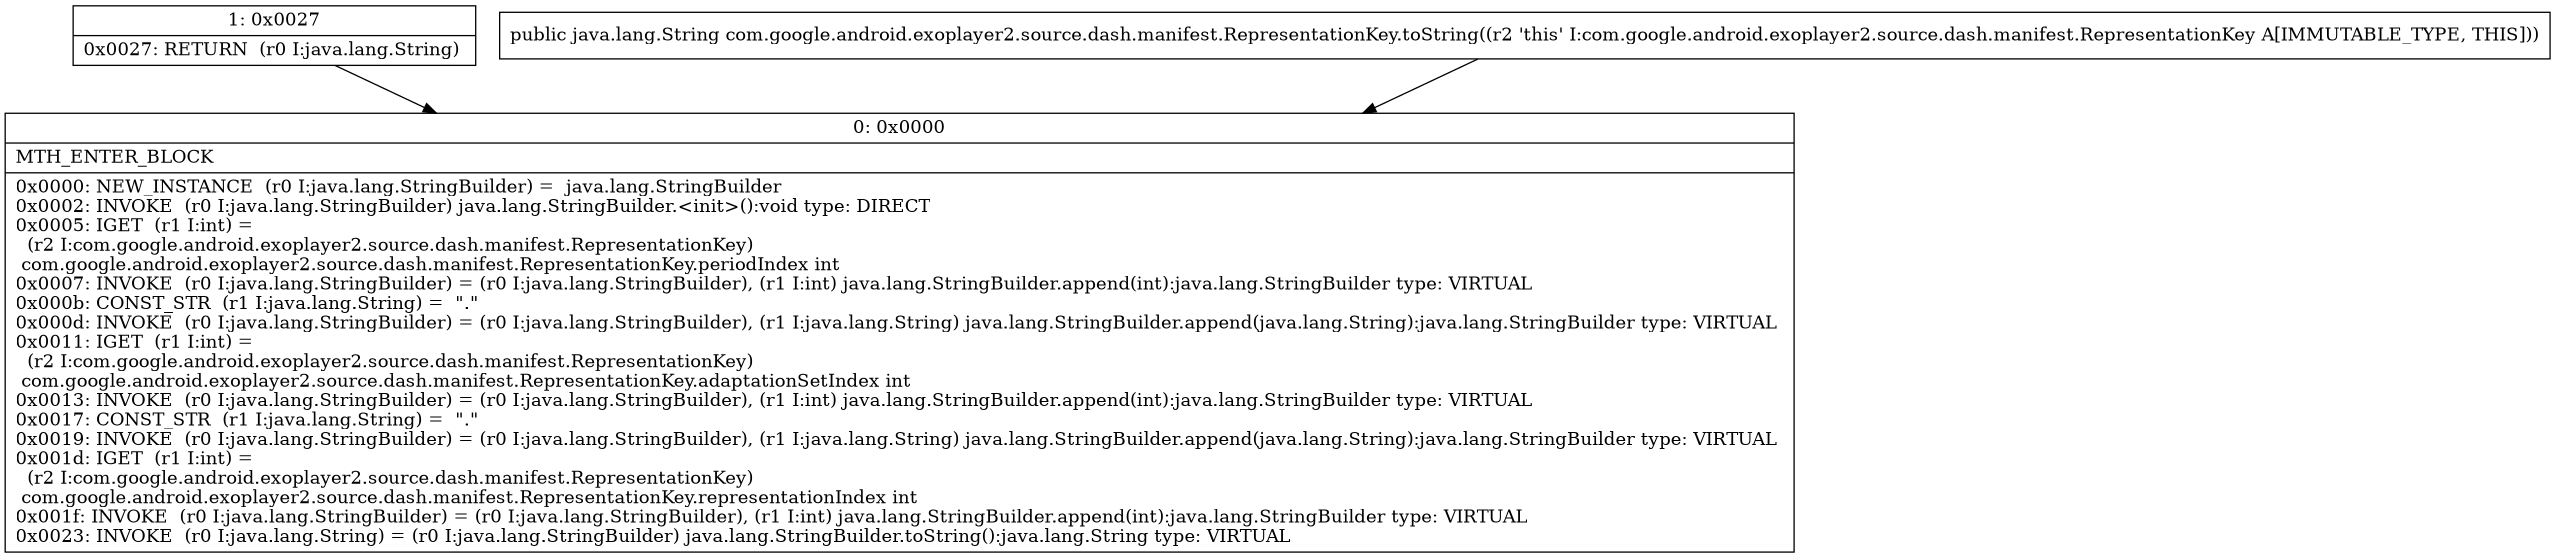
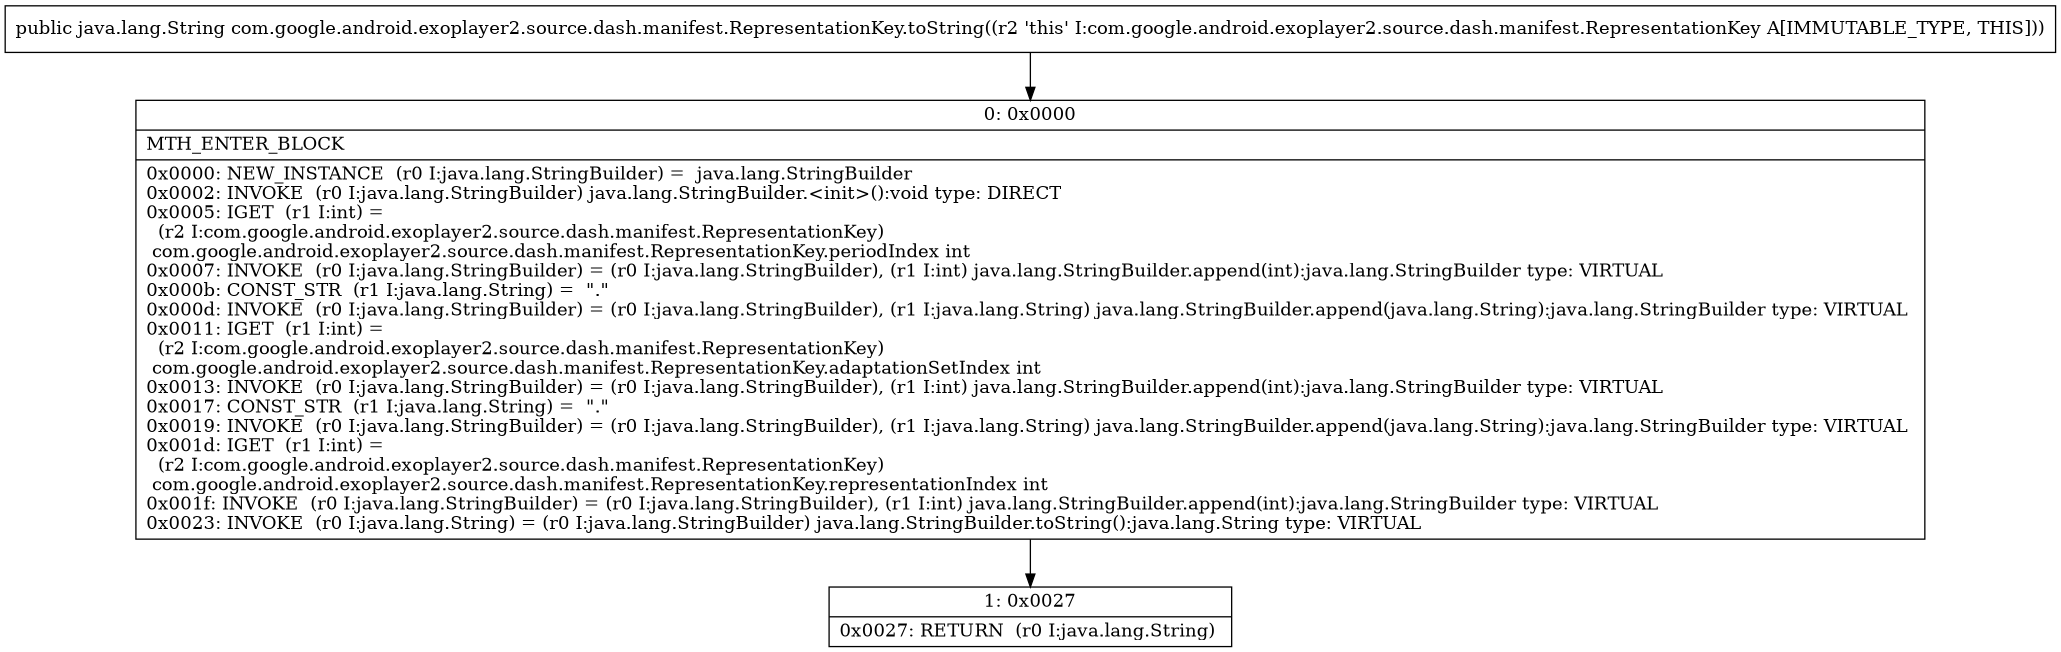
edge "1: 0x0027" -> "0: 0x0000": reversed
